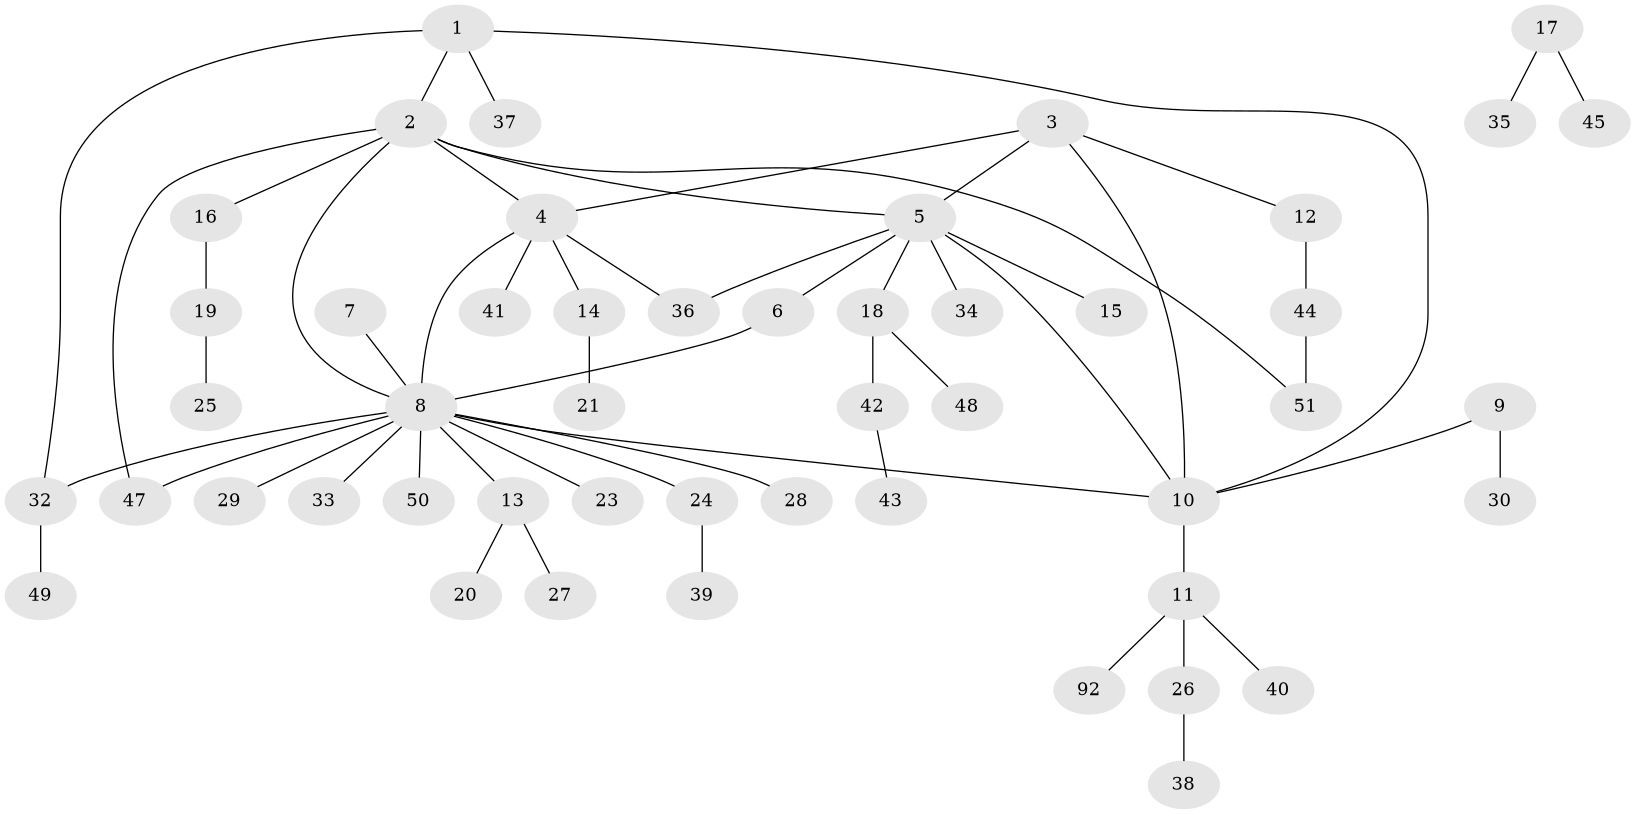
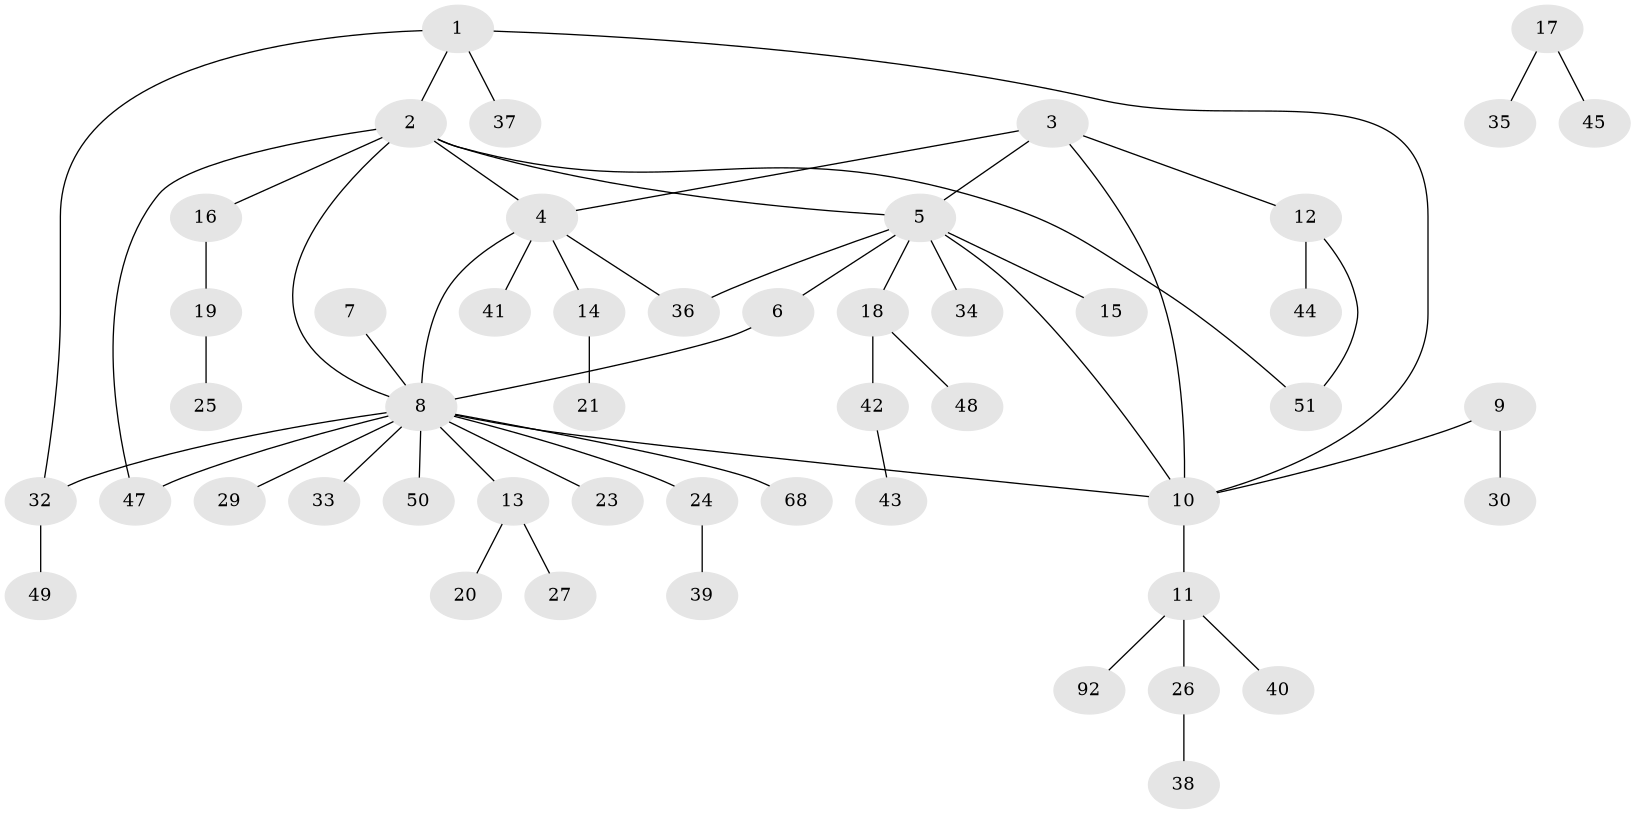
edge "44" -- "51": now "12" -- "51"
node "28": label "28" -> "68"
